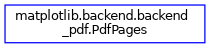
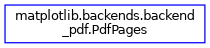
node "matplotlib.backend.backend _pdf.PdfPages": label "matplotlib.backend.backend _pdf.PdfPages" -> "matplotlib.backends.backend _pdf.PdfPages"
